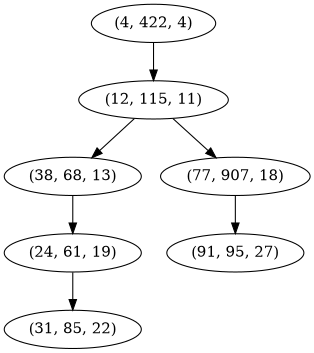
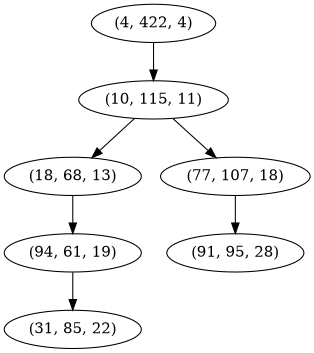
node "(12, 115, 11)": label "(12, 115, 11)" -> "(10, 115, 11)"
node "(38, 68, 13)": label "(38, 68, 13)" -> "(18, 68, 13)"
node "(77, 907, 18)": label "(77, 907, 18)" -> "(77, 107, 18)"
node "(24, 61, 19)": label "(24, 61, 19)" -> "(94, 61, 19)"
node "(91, 95, 27)": label "(91, 95, 27)" -> "(91, 95, 28)"
